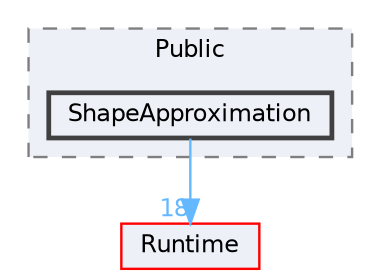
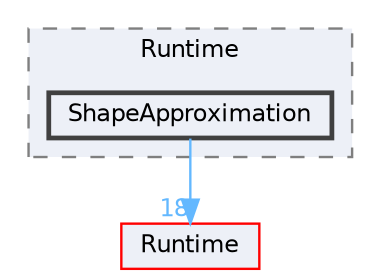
cluster "Public": label "Public" -> "Runtime"
